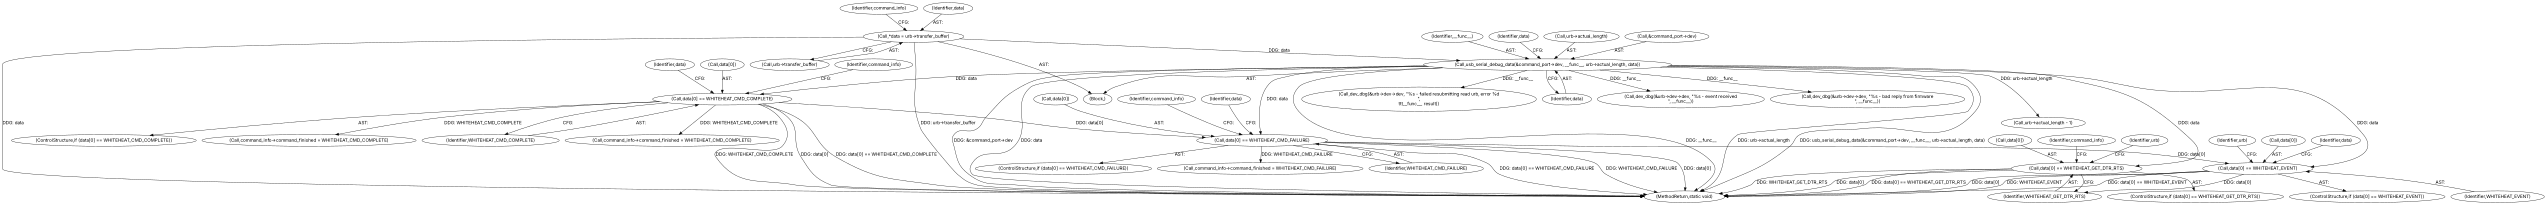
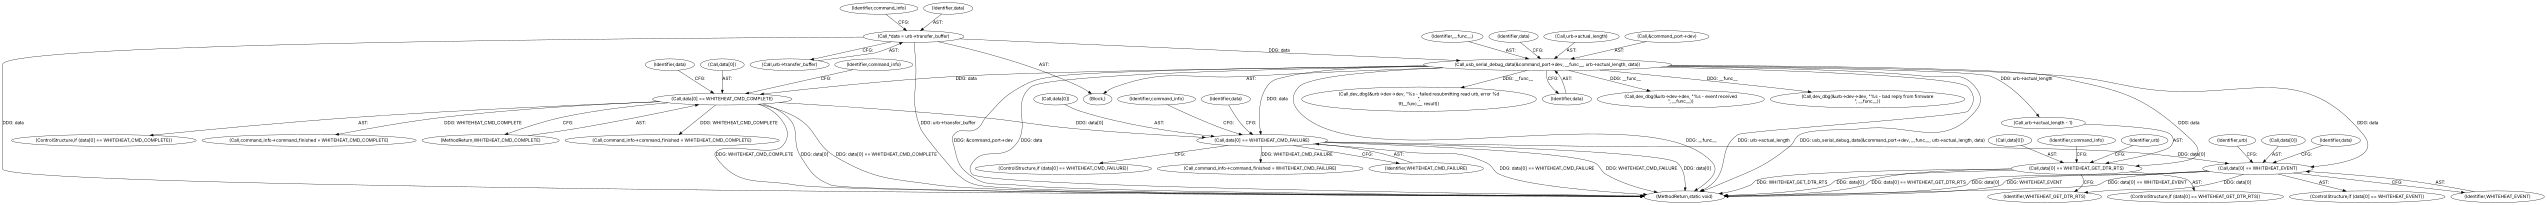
node "(Identifier,WHITEHEAT_CMD_COMPLETE)": label "(Identifier,WHITEHEAT_CMD_COMPLETE)" -> "(MethodReturn,WHITEHEAT_CMD_COMPLETE)"
edge "(Call,data[0] == WHITEHEAT_CMD_FAILURE)" -> "(ControlStructure,if (data[0] == WHITEHEAT_CMD_FAILURE))": label "AST: " -> "CFG: "
edge "(Call,data[0] == WHITEHEAT_EVENT)" -> "(Identifier,WHITEHEAT_EVENT)": added, label "CFG:"
edge "(Identifier,WHITEHEAT_GET_DTR_RTS)" -> "(Call,data[0] == WHITEHEAT_GET_DTR_RTS)": now "(Call,urb->actual_length - 1)" -> "(Call,data[0] == WHITEHEAT_GET_DTR_RTS)"
